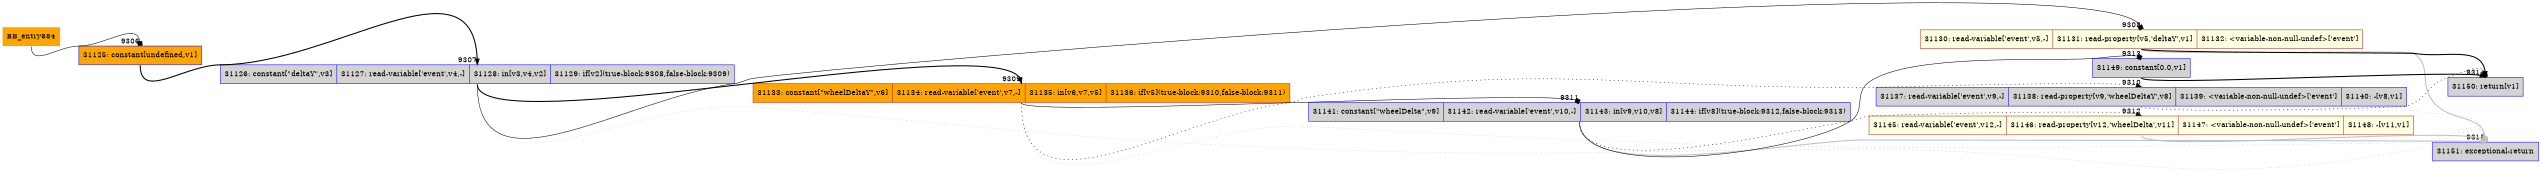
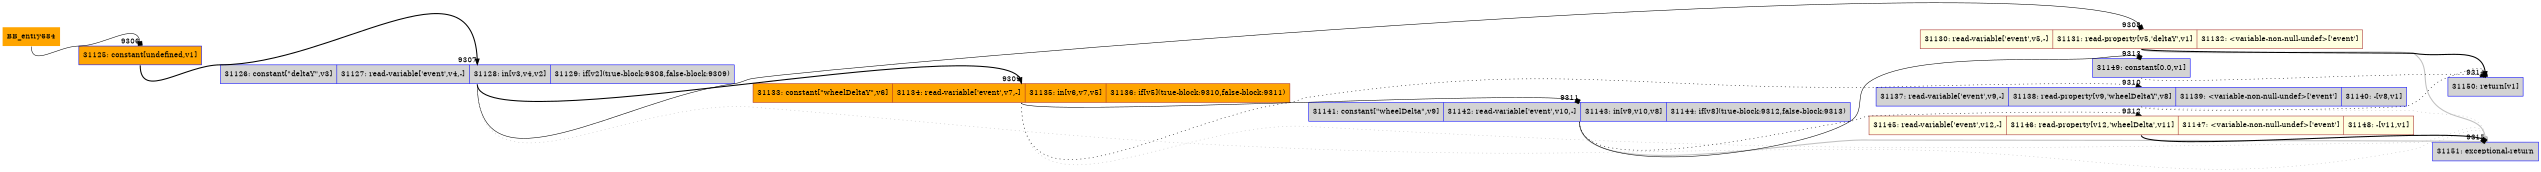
edge "31149: constant[0.0,v1]" -> "31150: return[v1]": style bold -> dotted
edge "31145: read-variable['event',v12,-]" -> "31151: exceptional-return": color gray -> black
